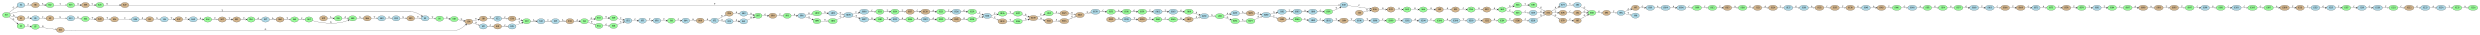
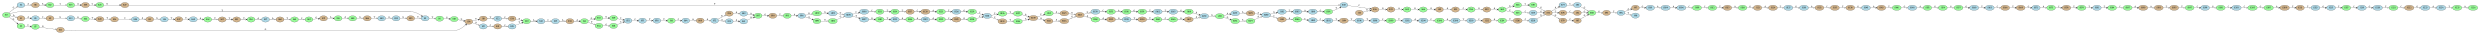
node "S149": added
edge "S67" -> "S80": now "S67" -> "S71"
